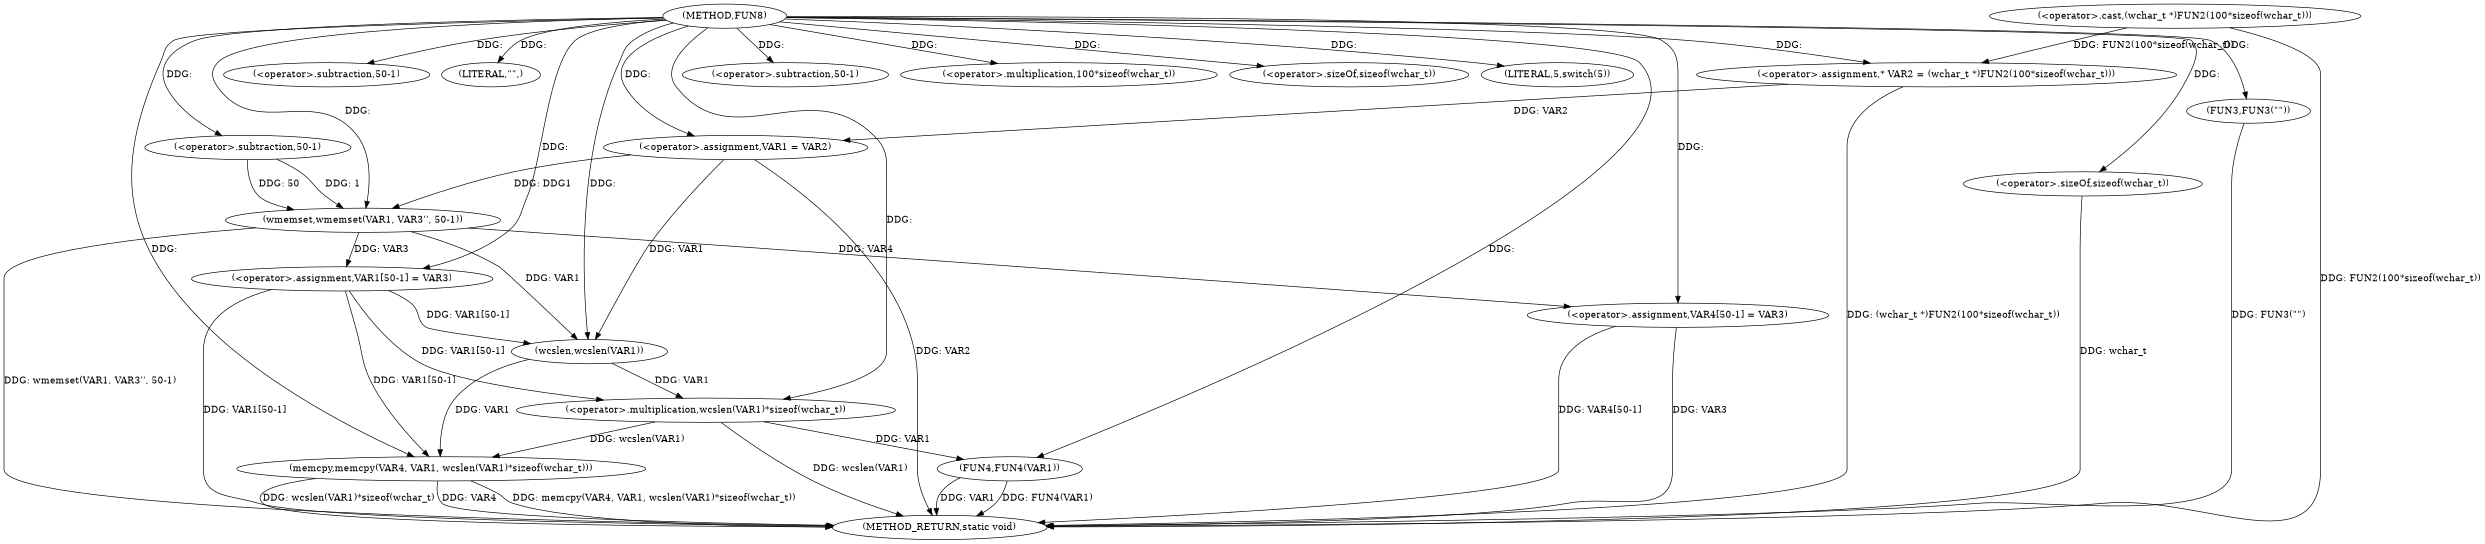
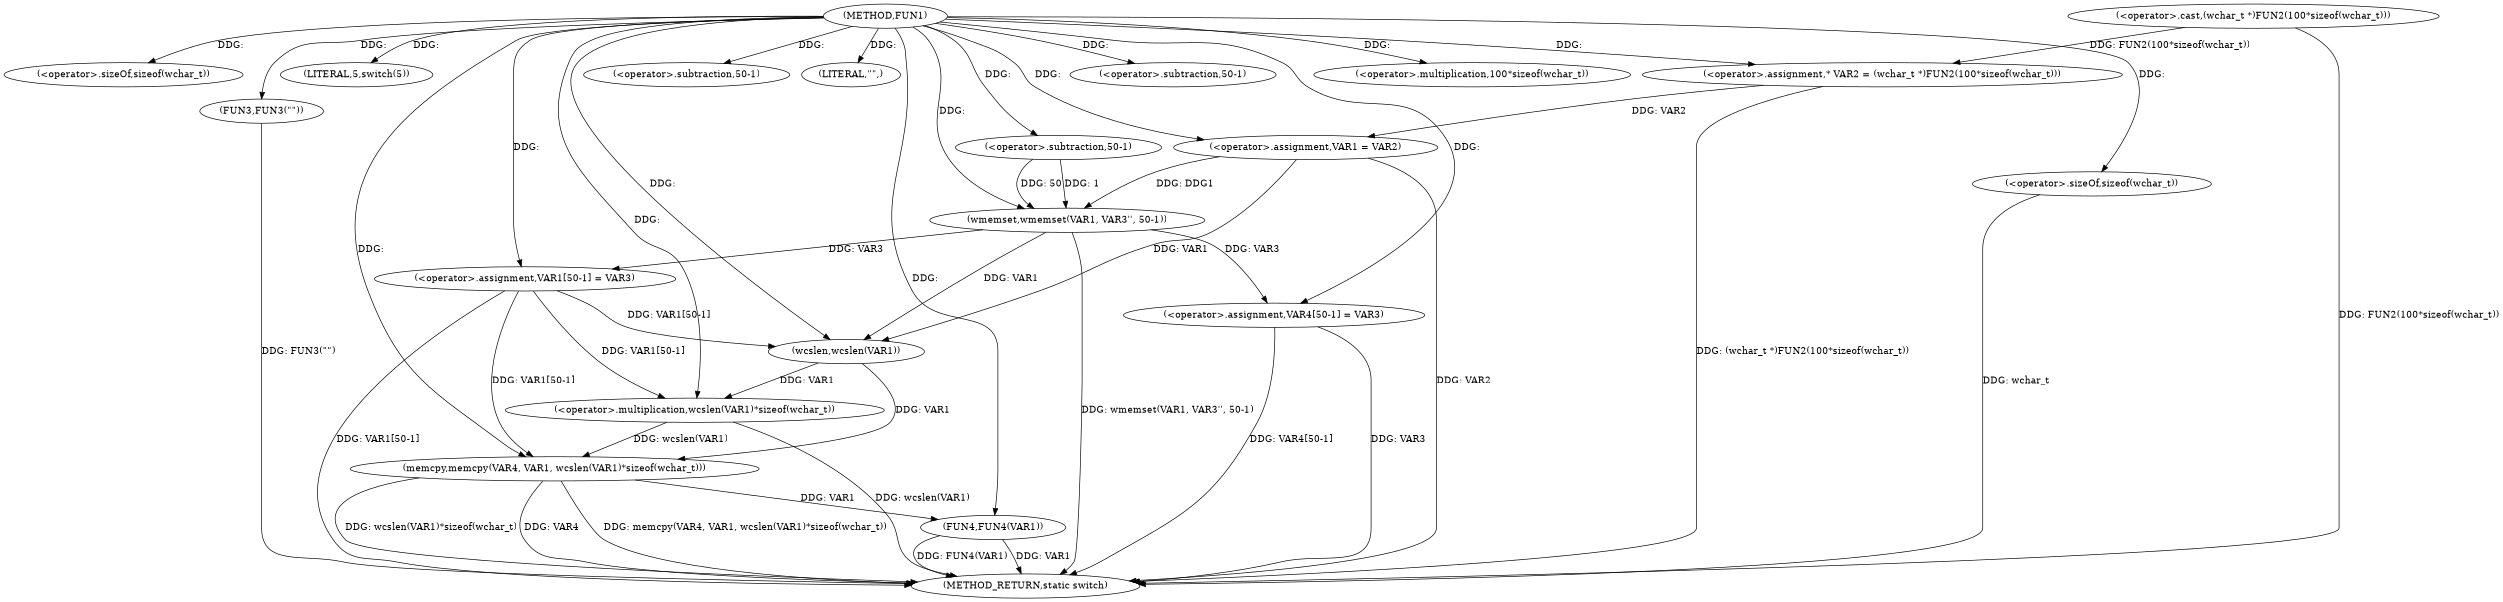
node "(METHOD,FUN8)": label "(METHOD,FUN8)" -> "(METHOD,FUN1)"
edge "(wmemset,wmemset(VAR1, VAR3'', 50-1))" -> "(<operator>.assignment,VAR4[50-1] = VAR3)": label "DDG: VAR4" -> "DDG: VAR3"
edge "(<operator>.multiplication,wcslen(VAR1)*sizeof(wchar_t))" -> "(FUN4,FUN4(VAR1))": now "(memcpy,memcpy(VAR4, VAR1, wcslen(VAR1)*sizeof(wchar_t)))" -> "(FUN4,FUN4(VAR1))"
node "(METHOD_RETURN,static void)": label "(METHOD_RETURN,static void)" -> "(METHOD_RETURN,static switch)"
